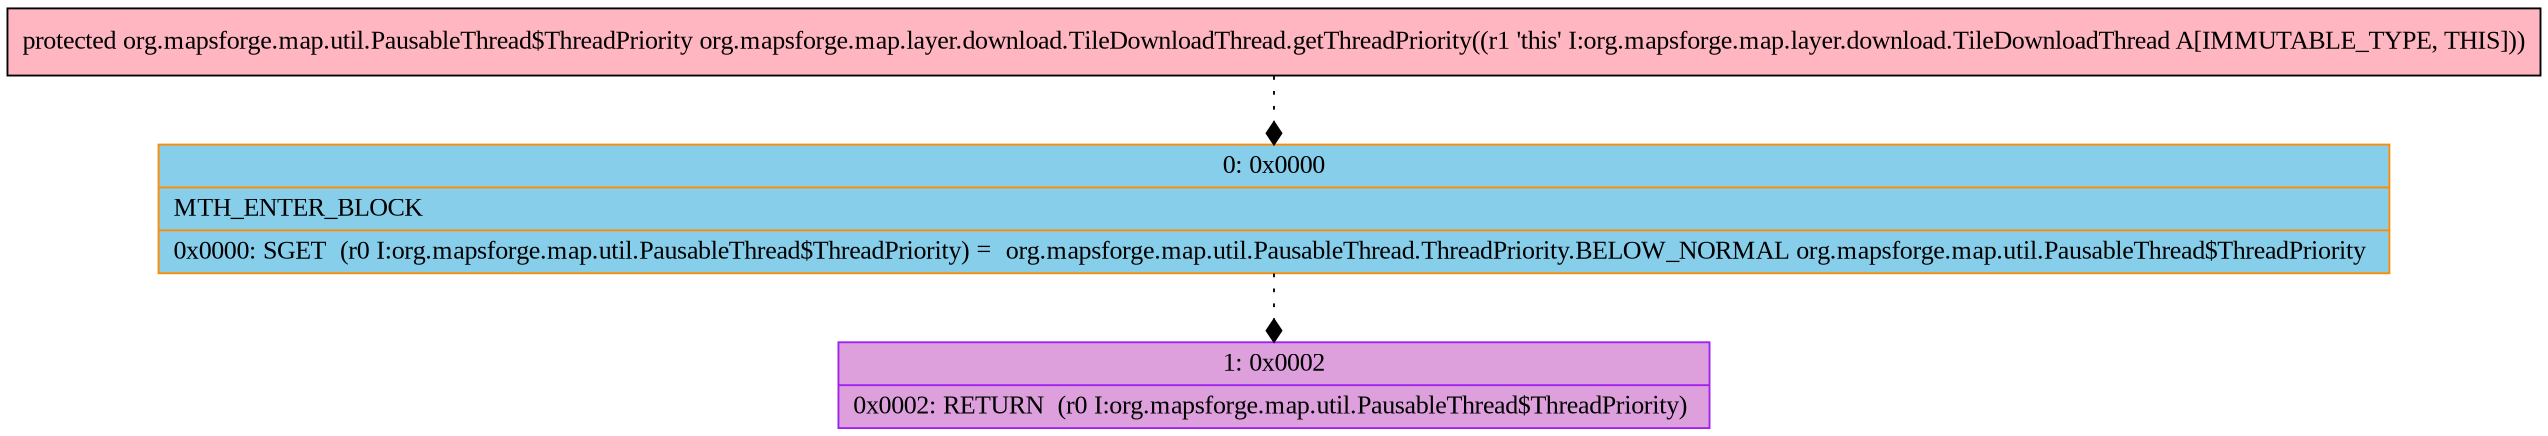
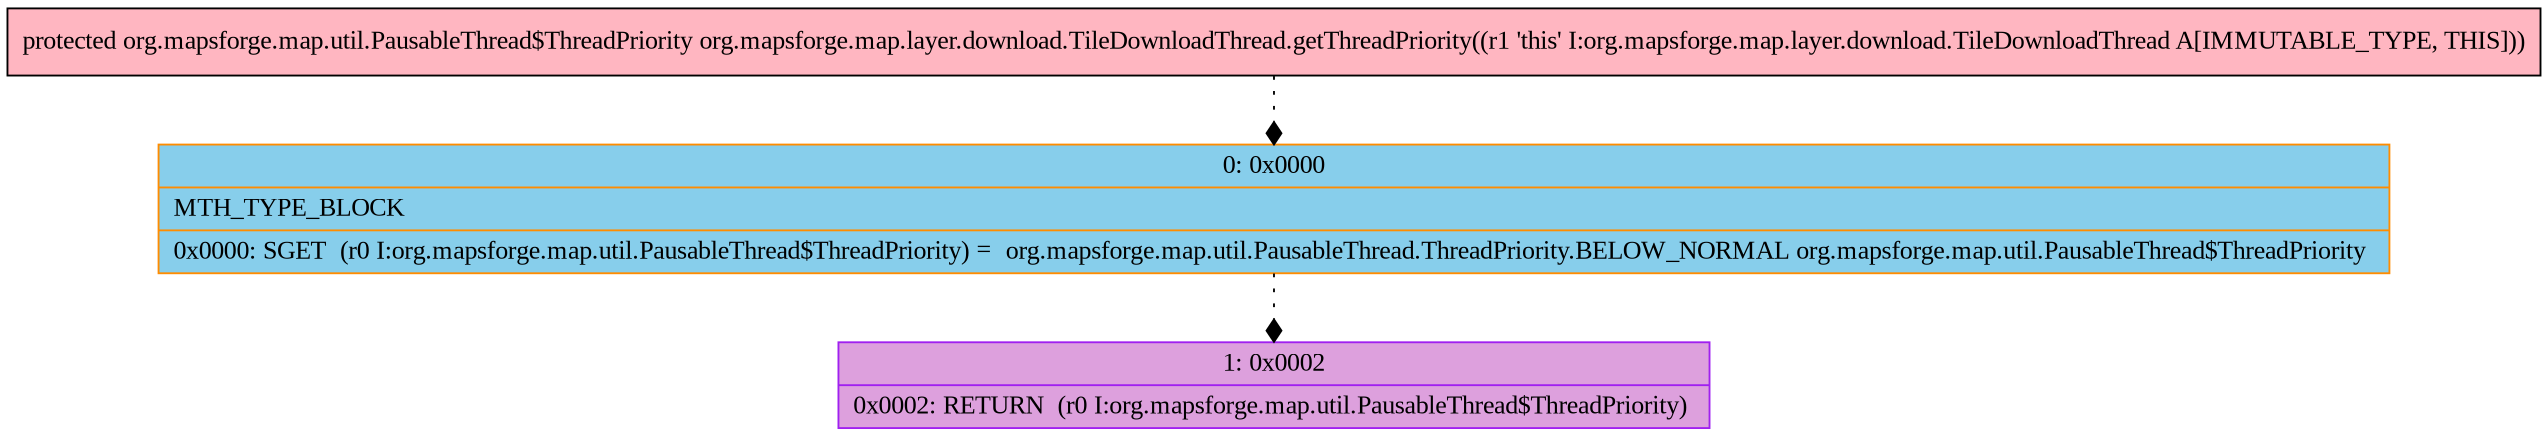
node "0: 0x0000": text "MTH_ENTER_BLOCK" -> "MTH_TYPE_BLOCK"
